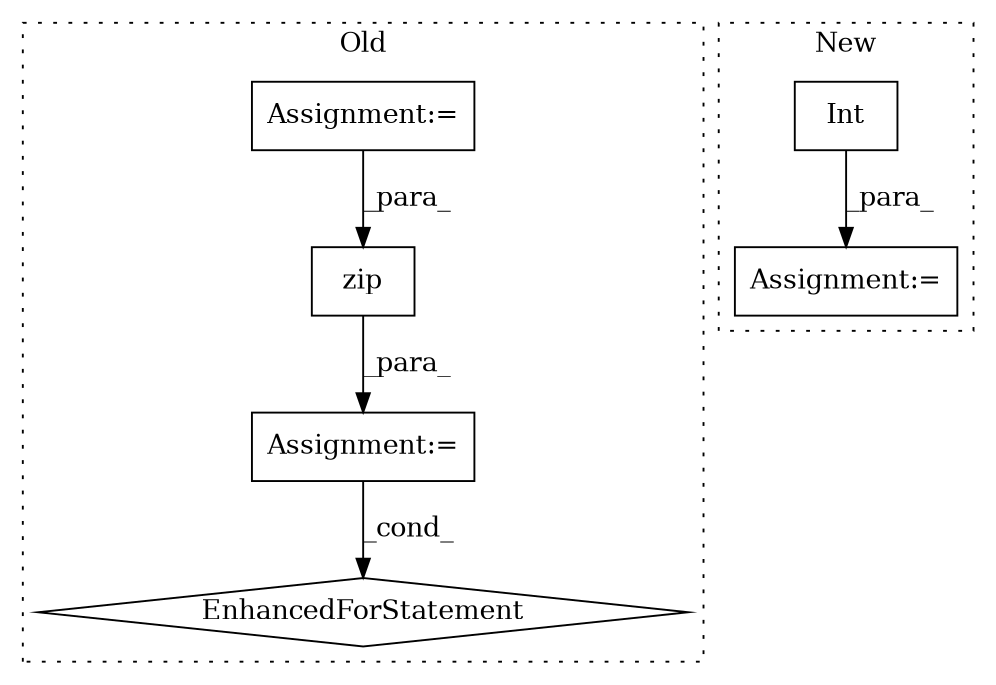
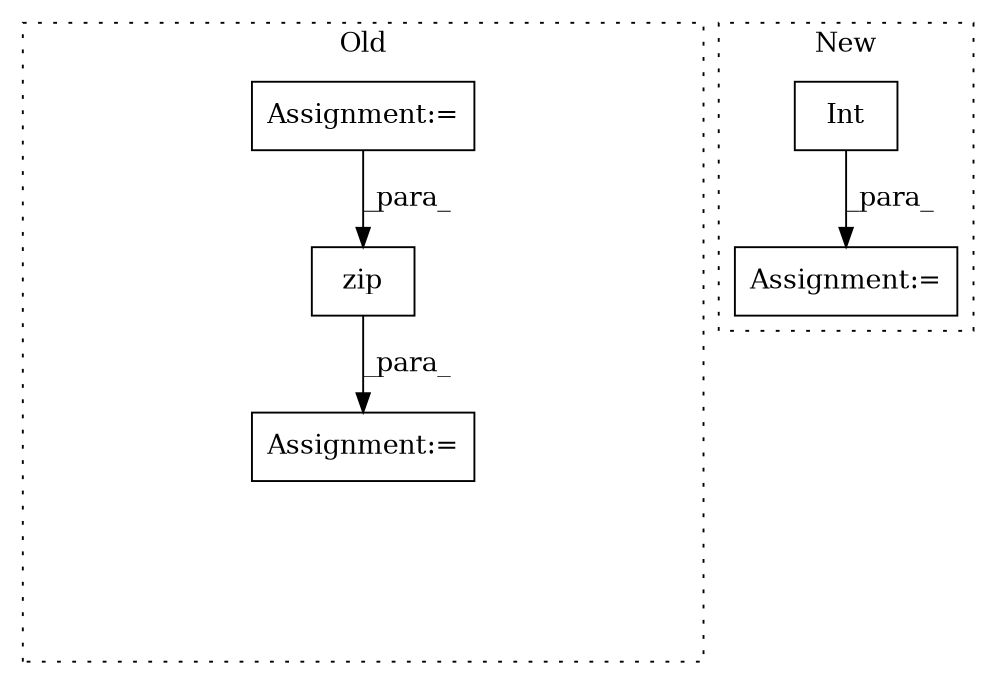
node "EnhancedForStatement": removed
